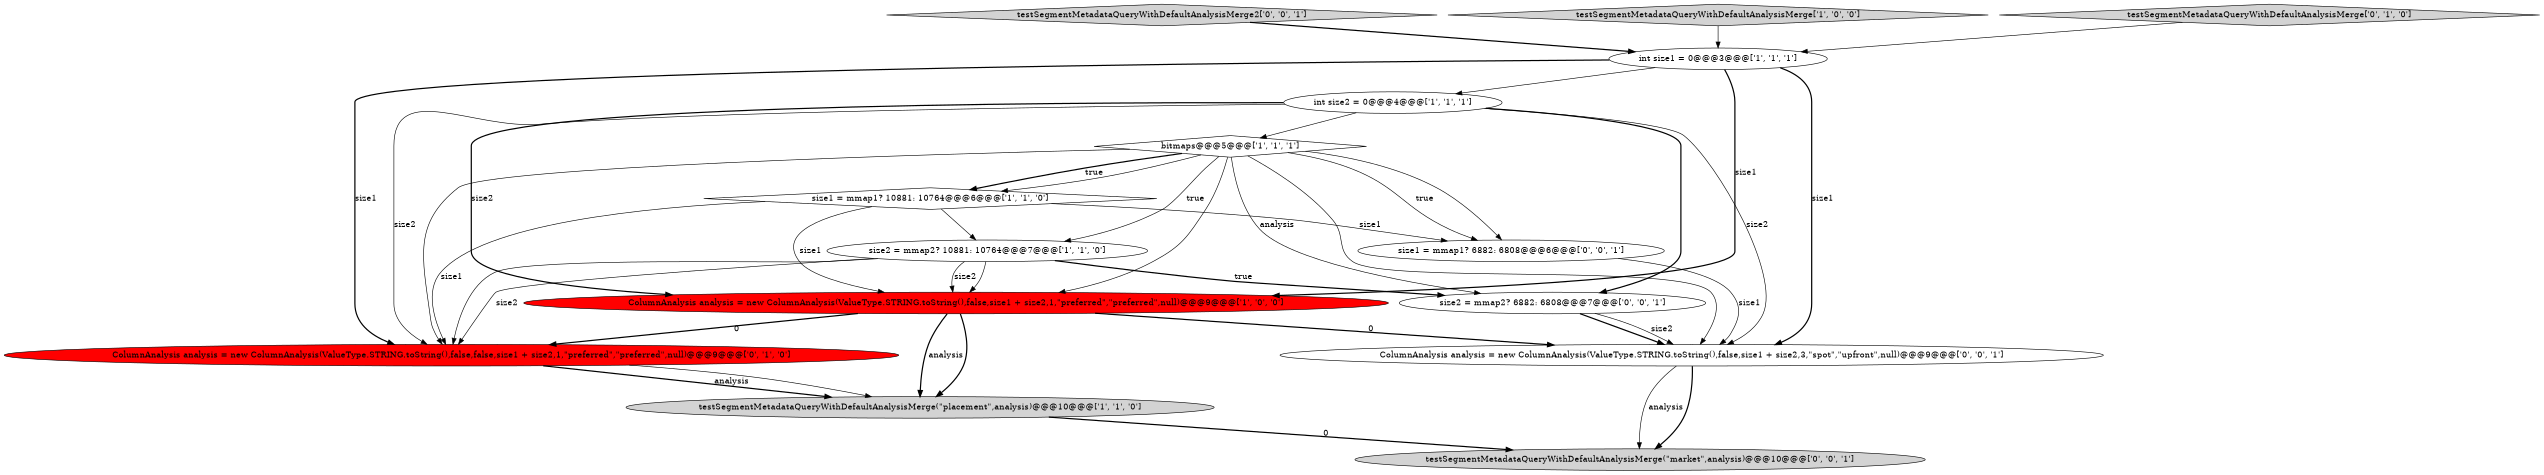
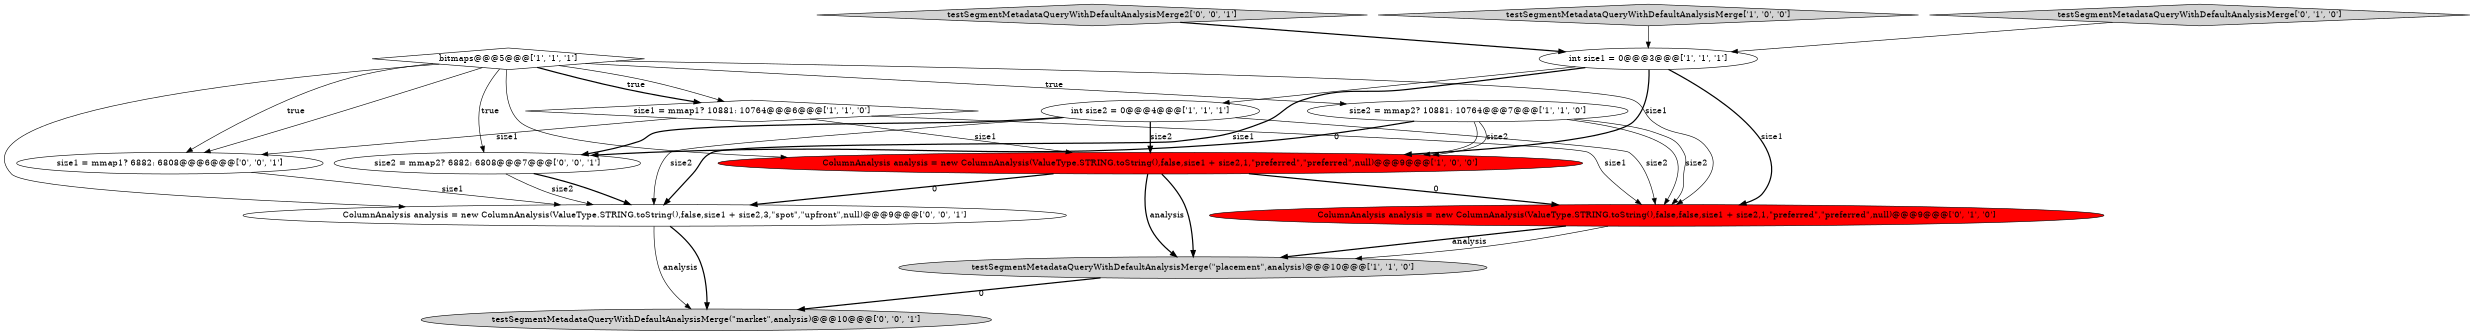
edge "int size2 = 0@@@4@@@['1', '1', '1']" -> "bitmaps@@@5@@@['1', '1', '1']": removed
edge "size1 = mmap1? 10881: 10764@@@6@@@['1', '1', '0']" -> "size2 = mmap2? 10881: 10764@@@7@@@['1', '1', '0']": removed
edge "bitmaps@@@5@@@['1', '1', '1']" -> "size2 = mmap2? 6882: 6808@@@7@@@['0', '0', '1']": label "analysis" -> "true"
edge "size2 = mmap2? 10881: 10764@@@7@@@['1', '1', '0']" -> "size2 = mmap2? 6882: 6808@@@7@@@['0', '0', '1']": label "true" -> "0"
